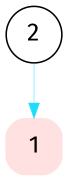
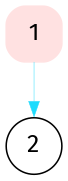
edge "2" -> "1": reversed
